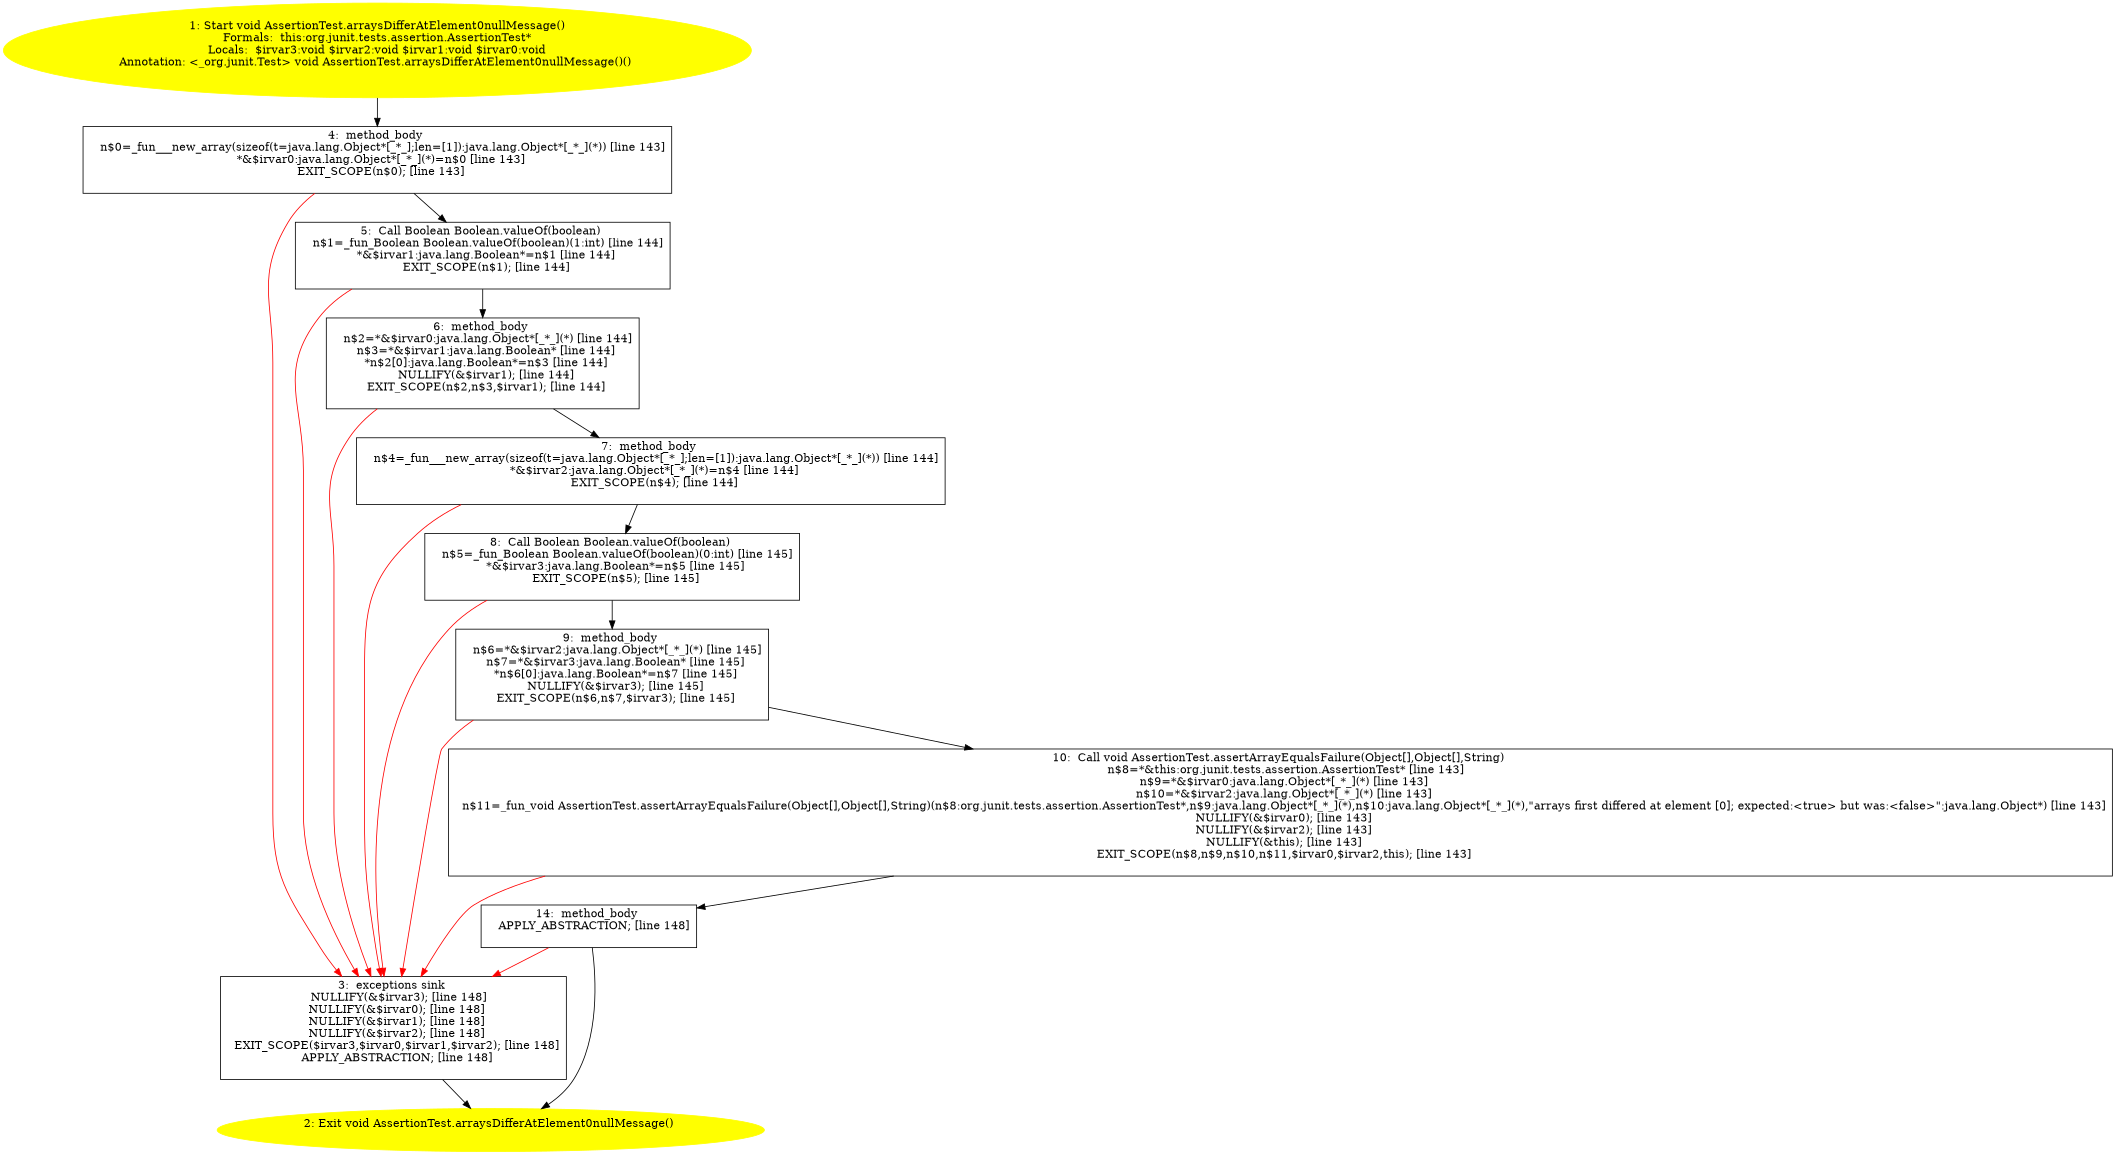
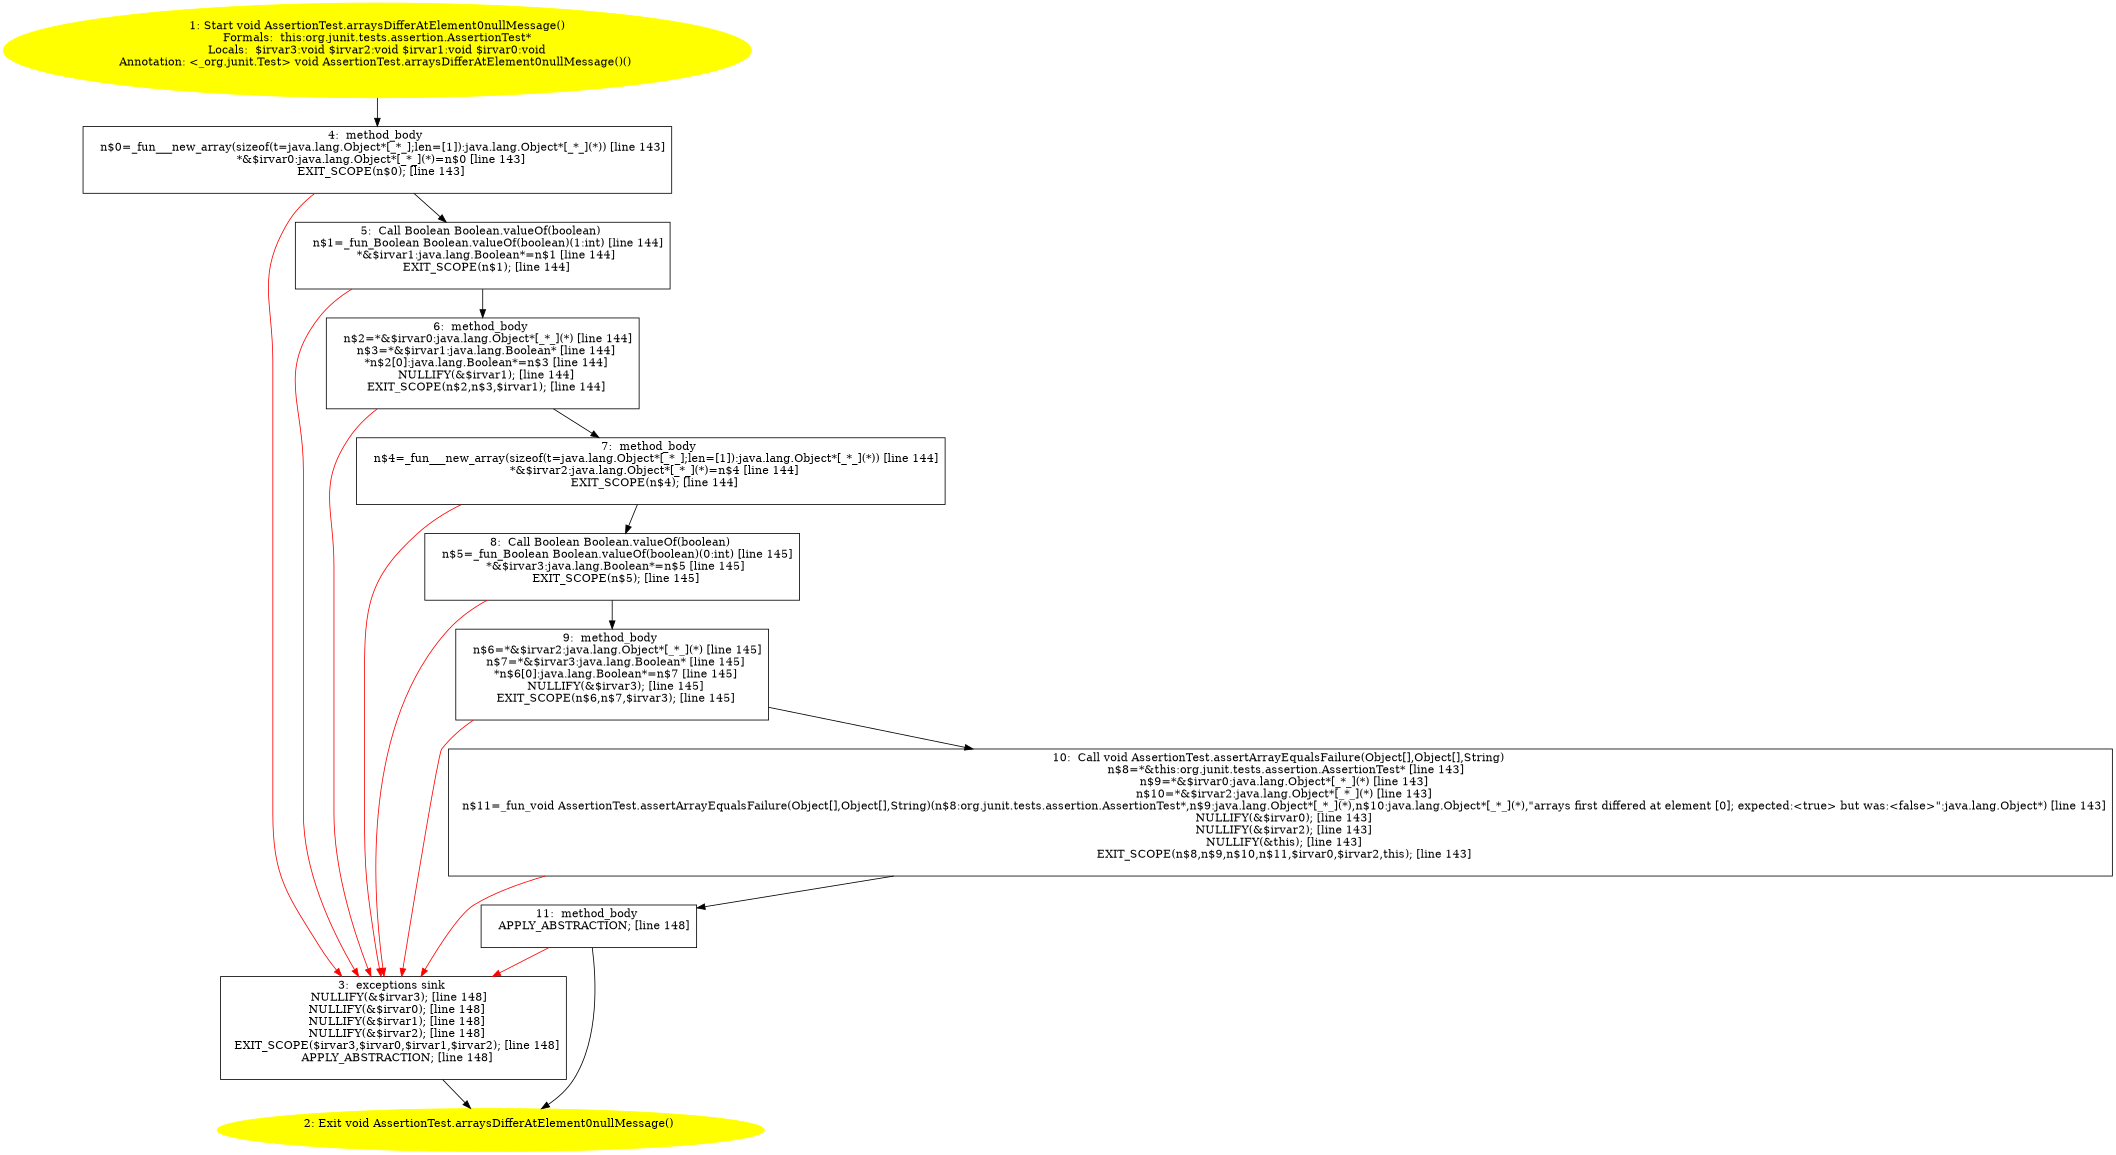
node "14:  method_body APPLY_ABSTRACTION; [line 148]": label "14:  method_body APPLY_ABSTRACTION; [line 148]" -> "11:  method_body APPLY_ABSTRACTION; [line 148]"
